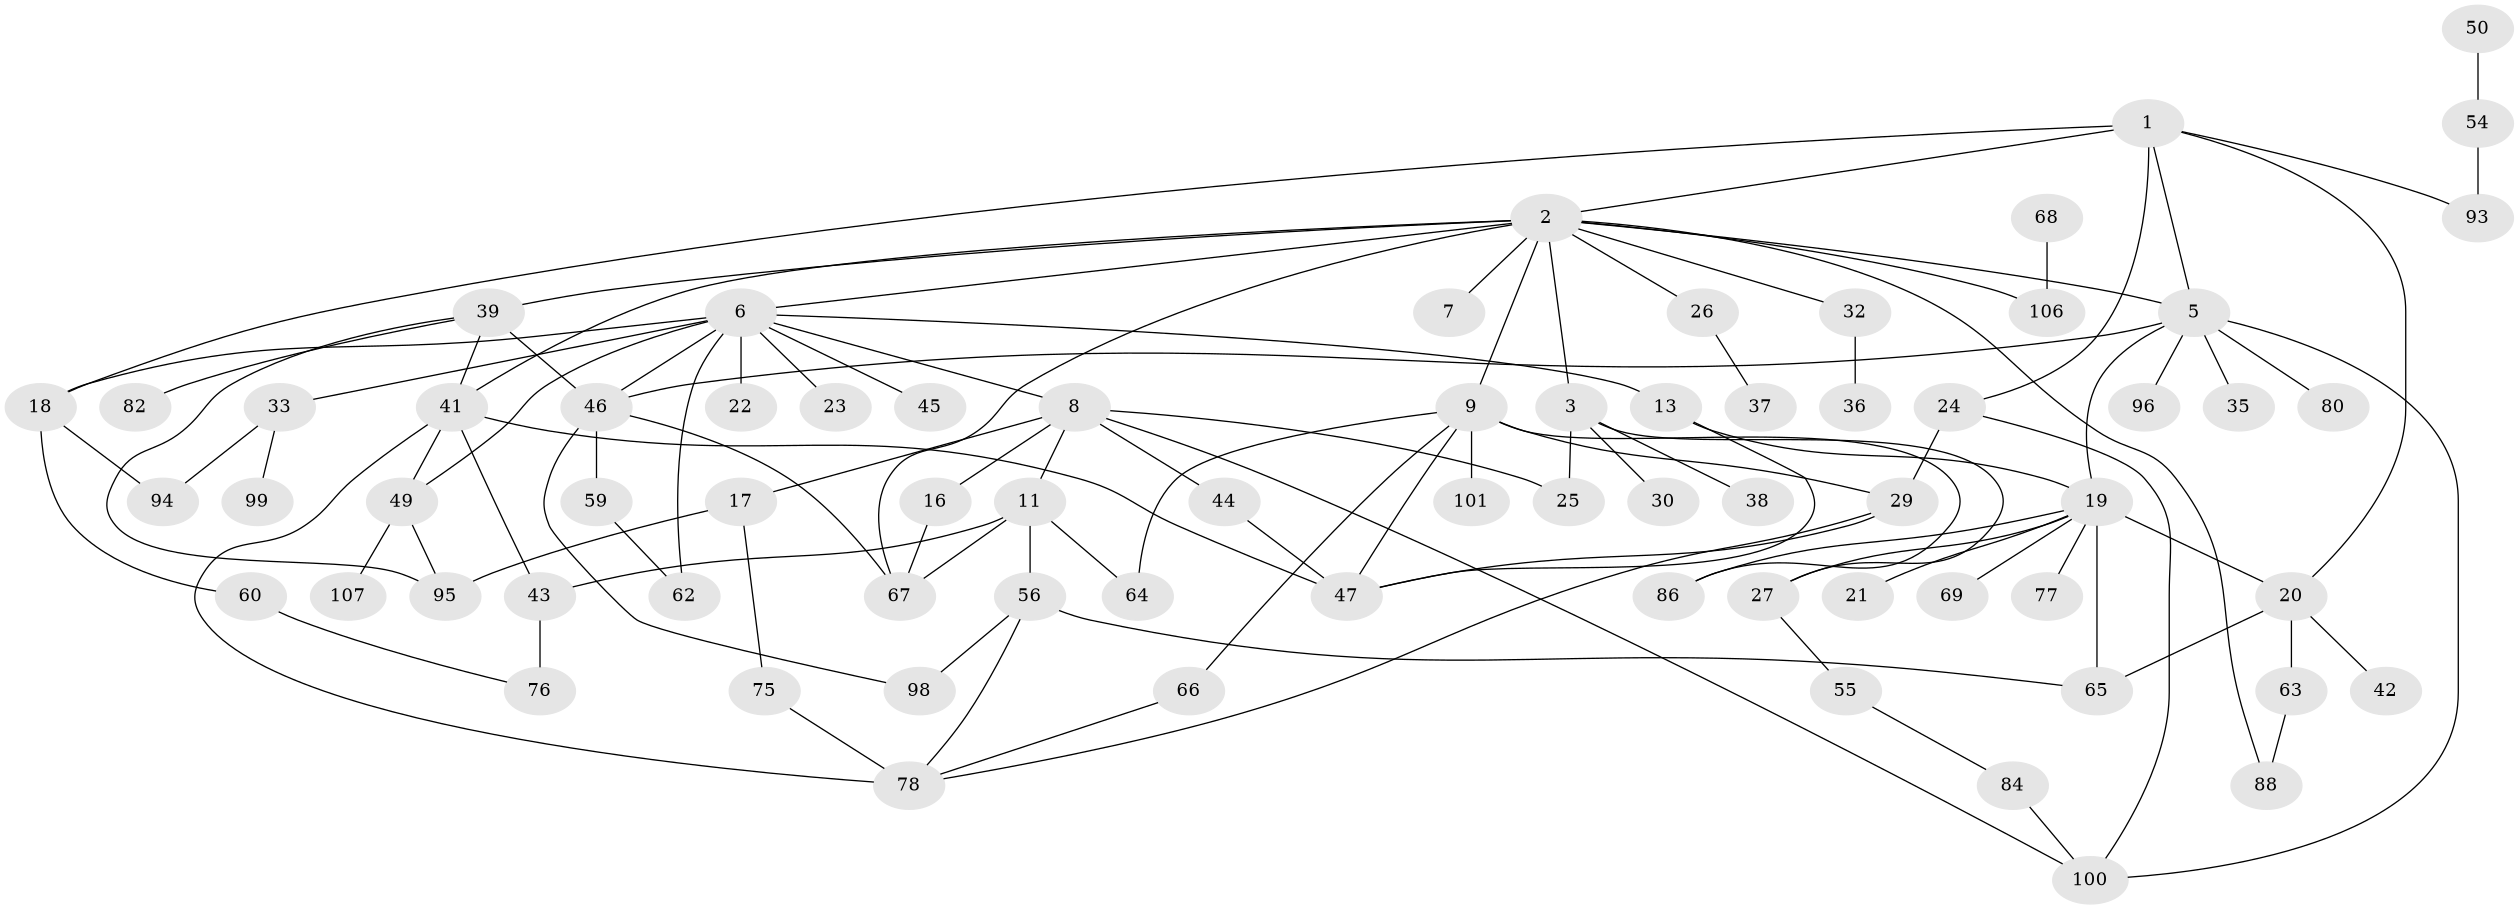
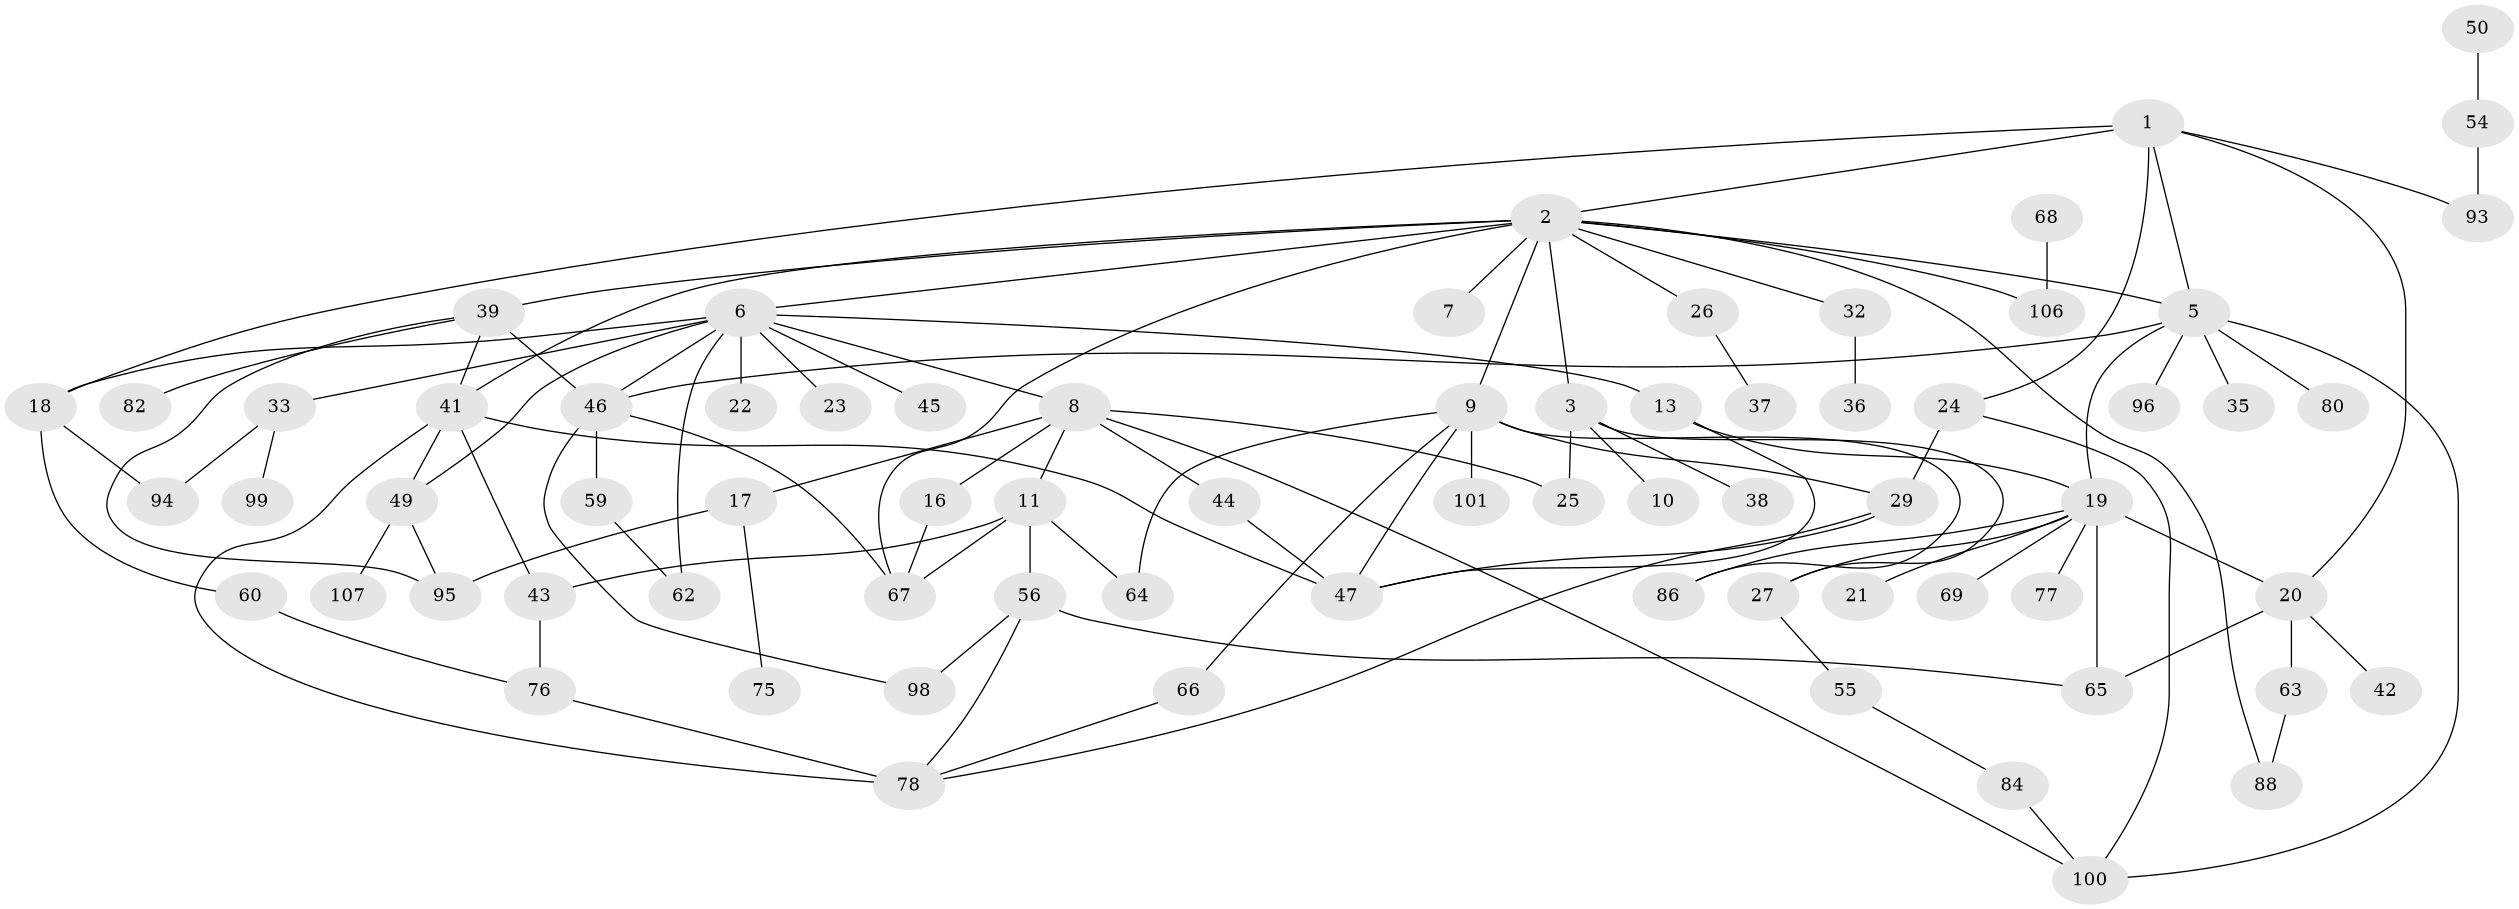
node "30": label "30" -> "10"
edge "75" -- "78": now "76" -- "78"
